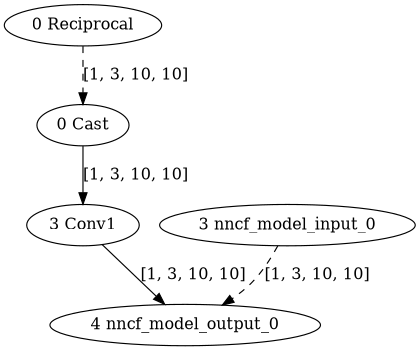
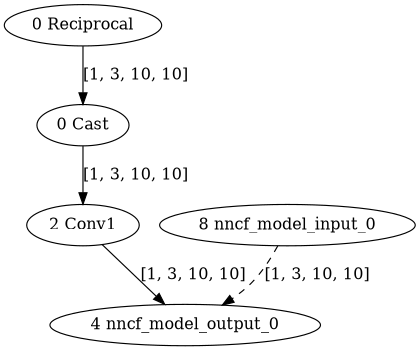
edge "0 Reciprocal" -> "0 Cast": style dashed -> solid
node "3 Conv1": label "3 Conv1" -> "2 Conv1"
node "3 nncf_model_input_0": label "3 nncf_model_input_0" -> "8 nncf_model_input_0"
